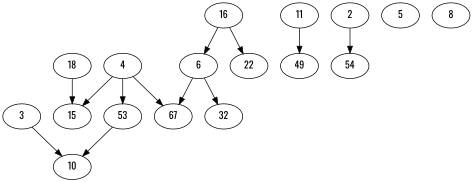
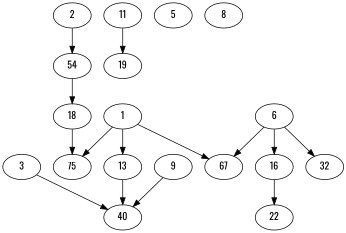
edge "16" -> "6": reversed
node "4": label "4" -> "1"
node "49": label "49" -> "19"
edge "54" -> "18": added
node "15": label "15" -> "75"
node "53": label "53" -> "13"
node "10": label "10" -> "40"
node "9": added
